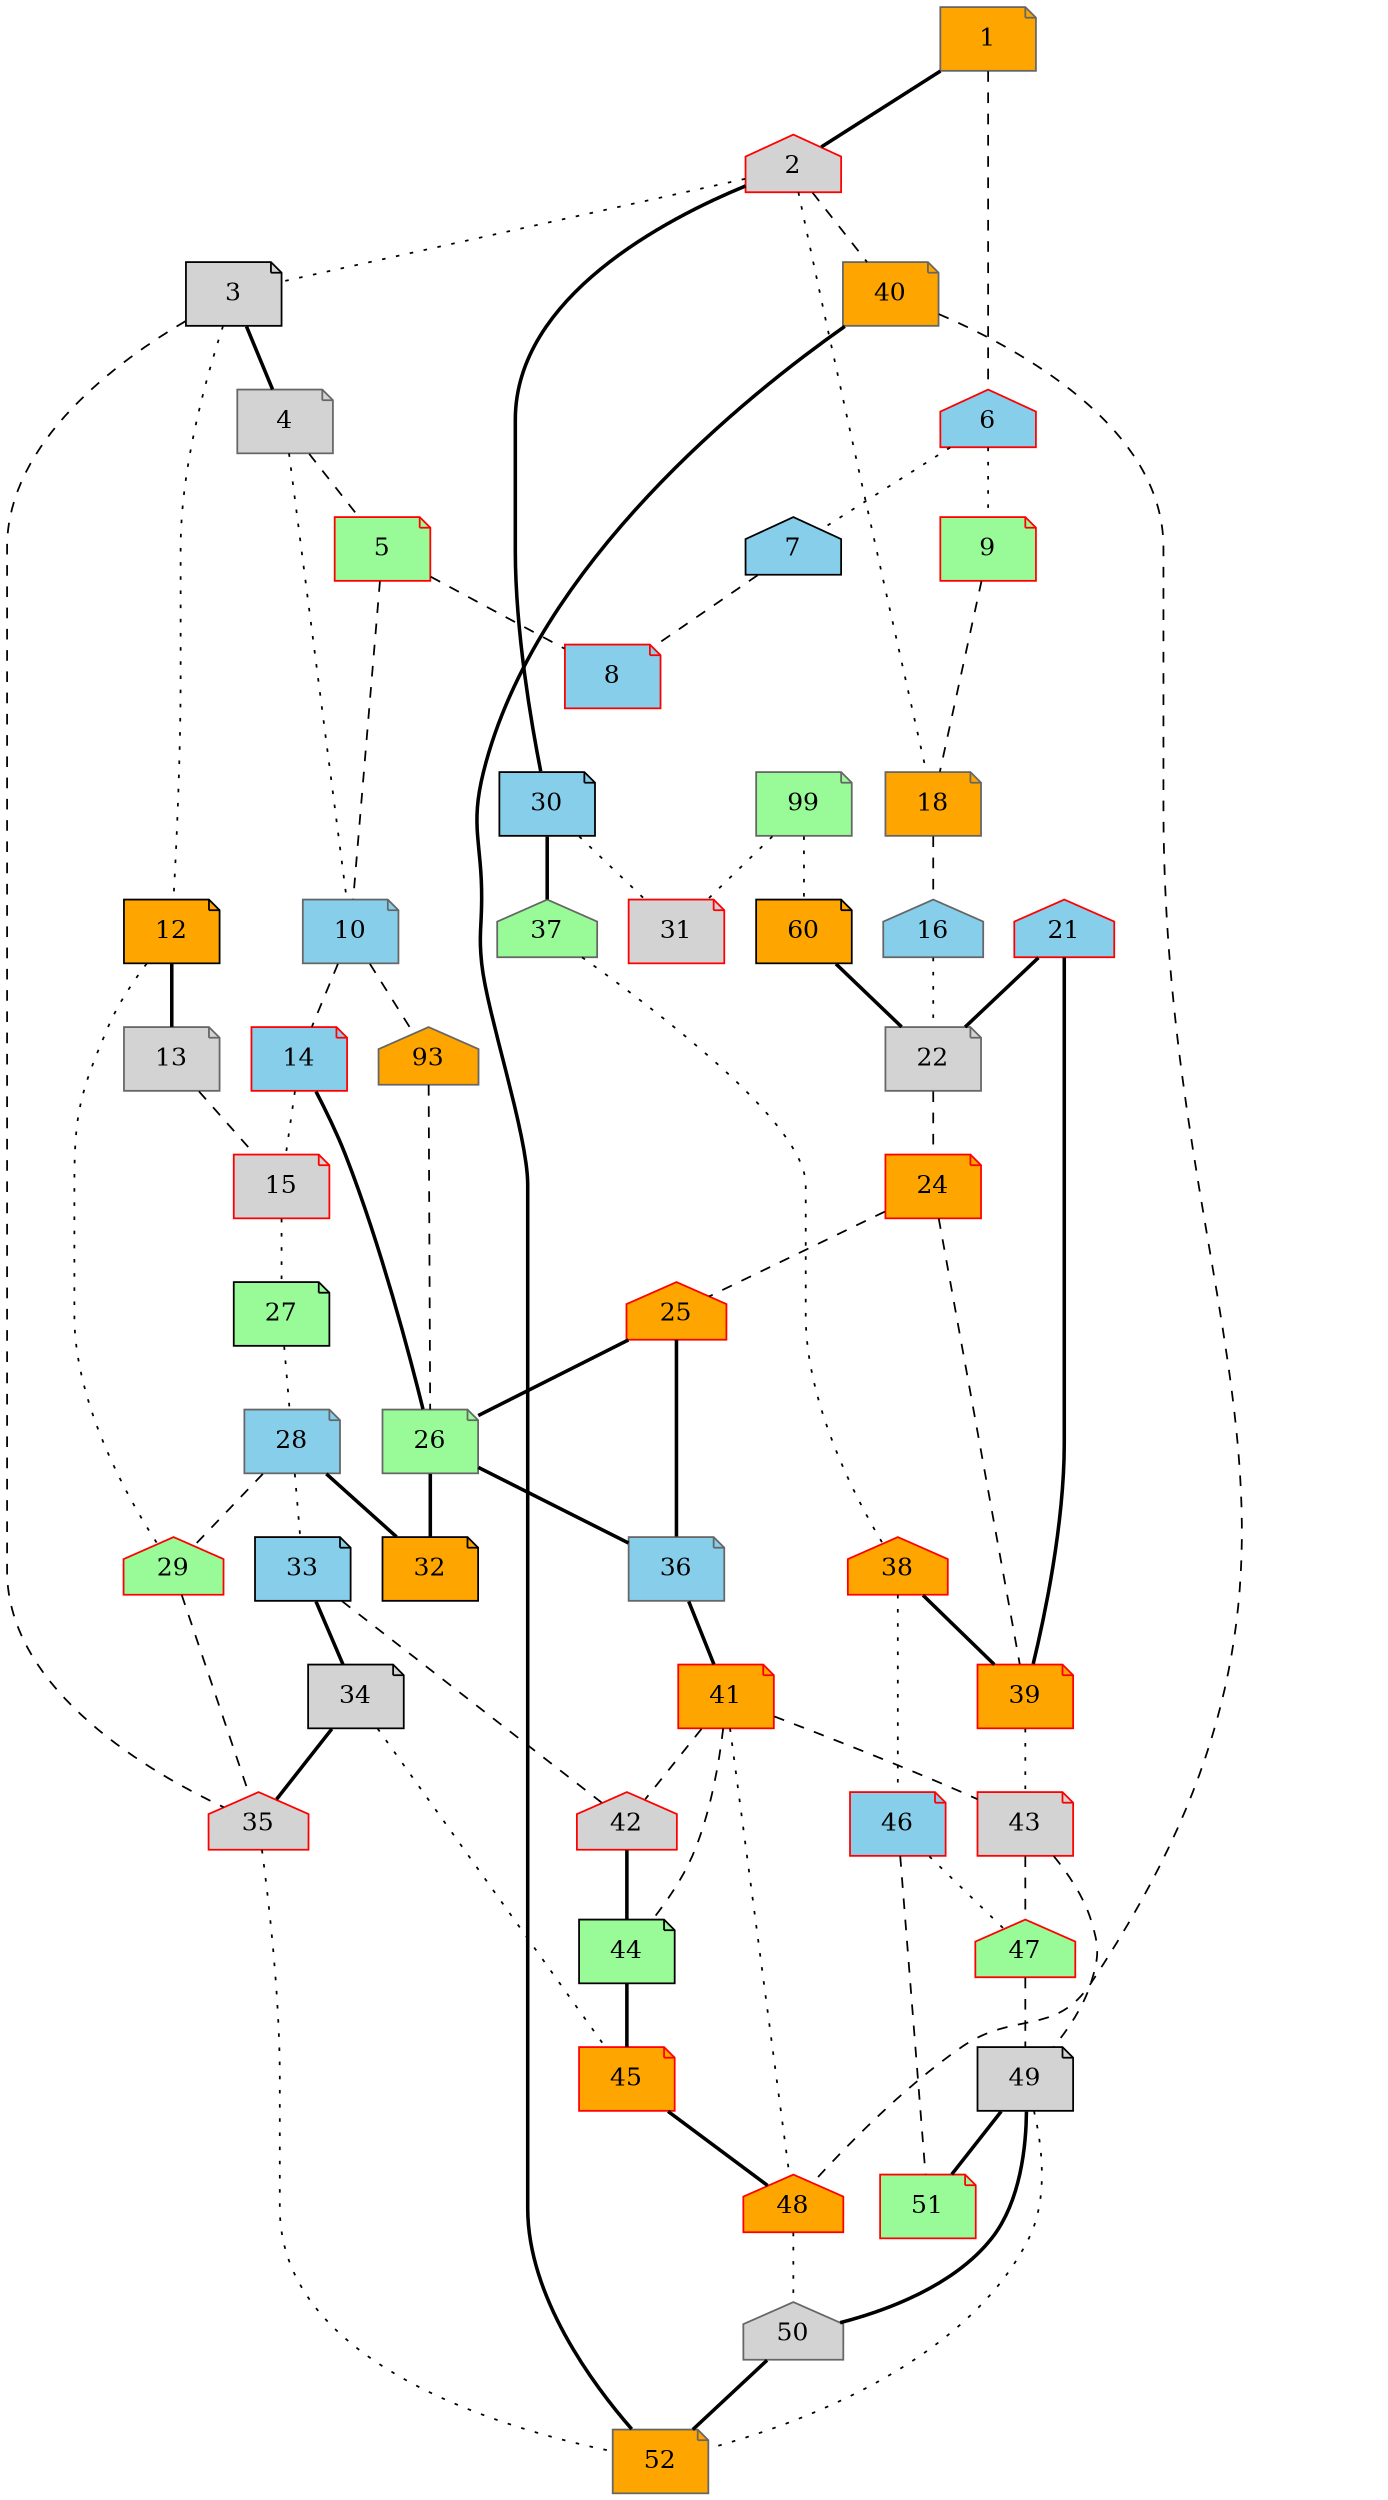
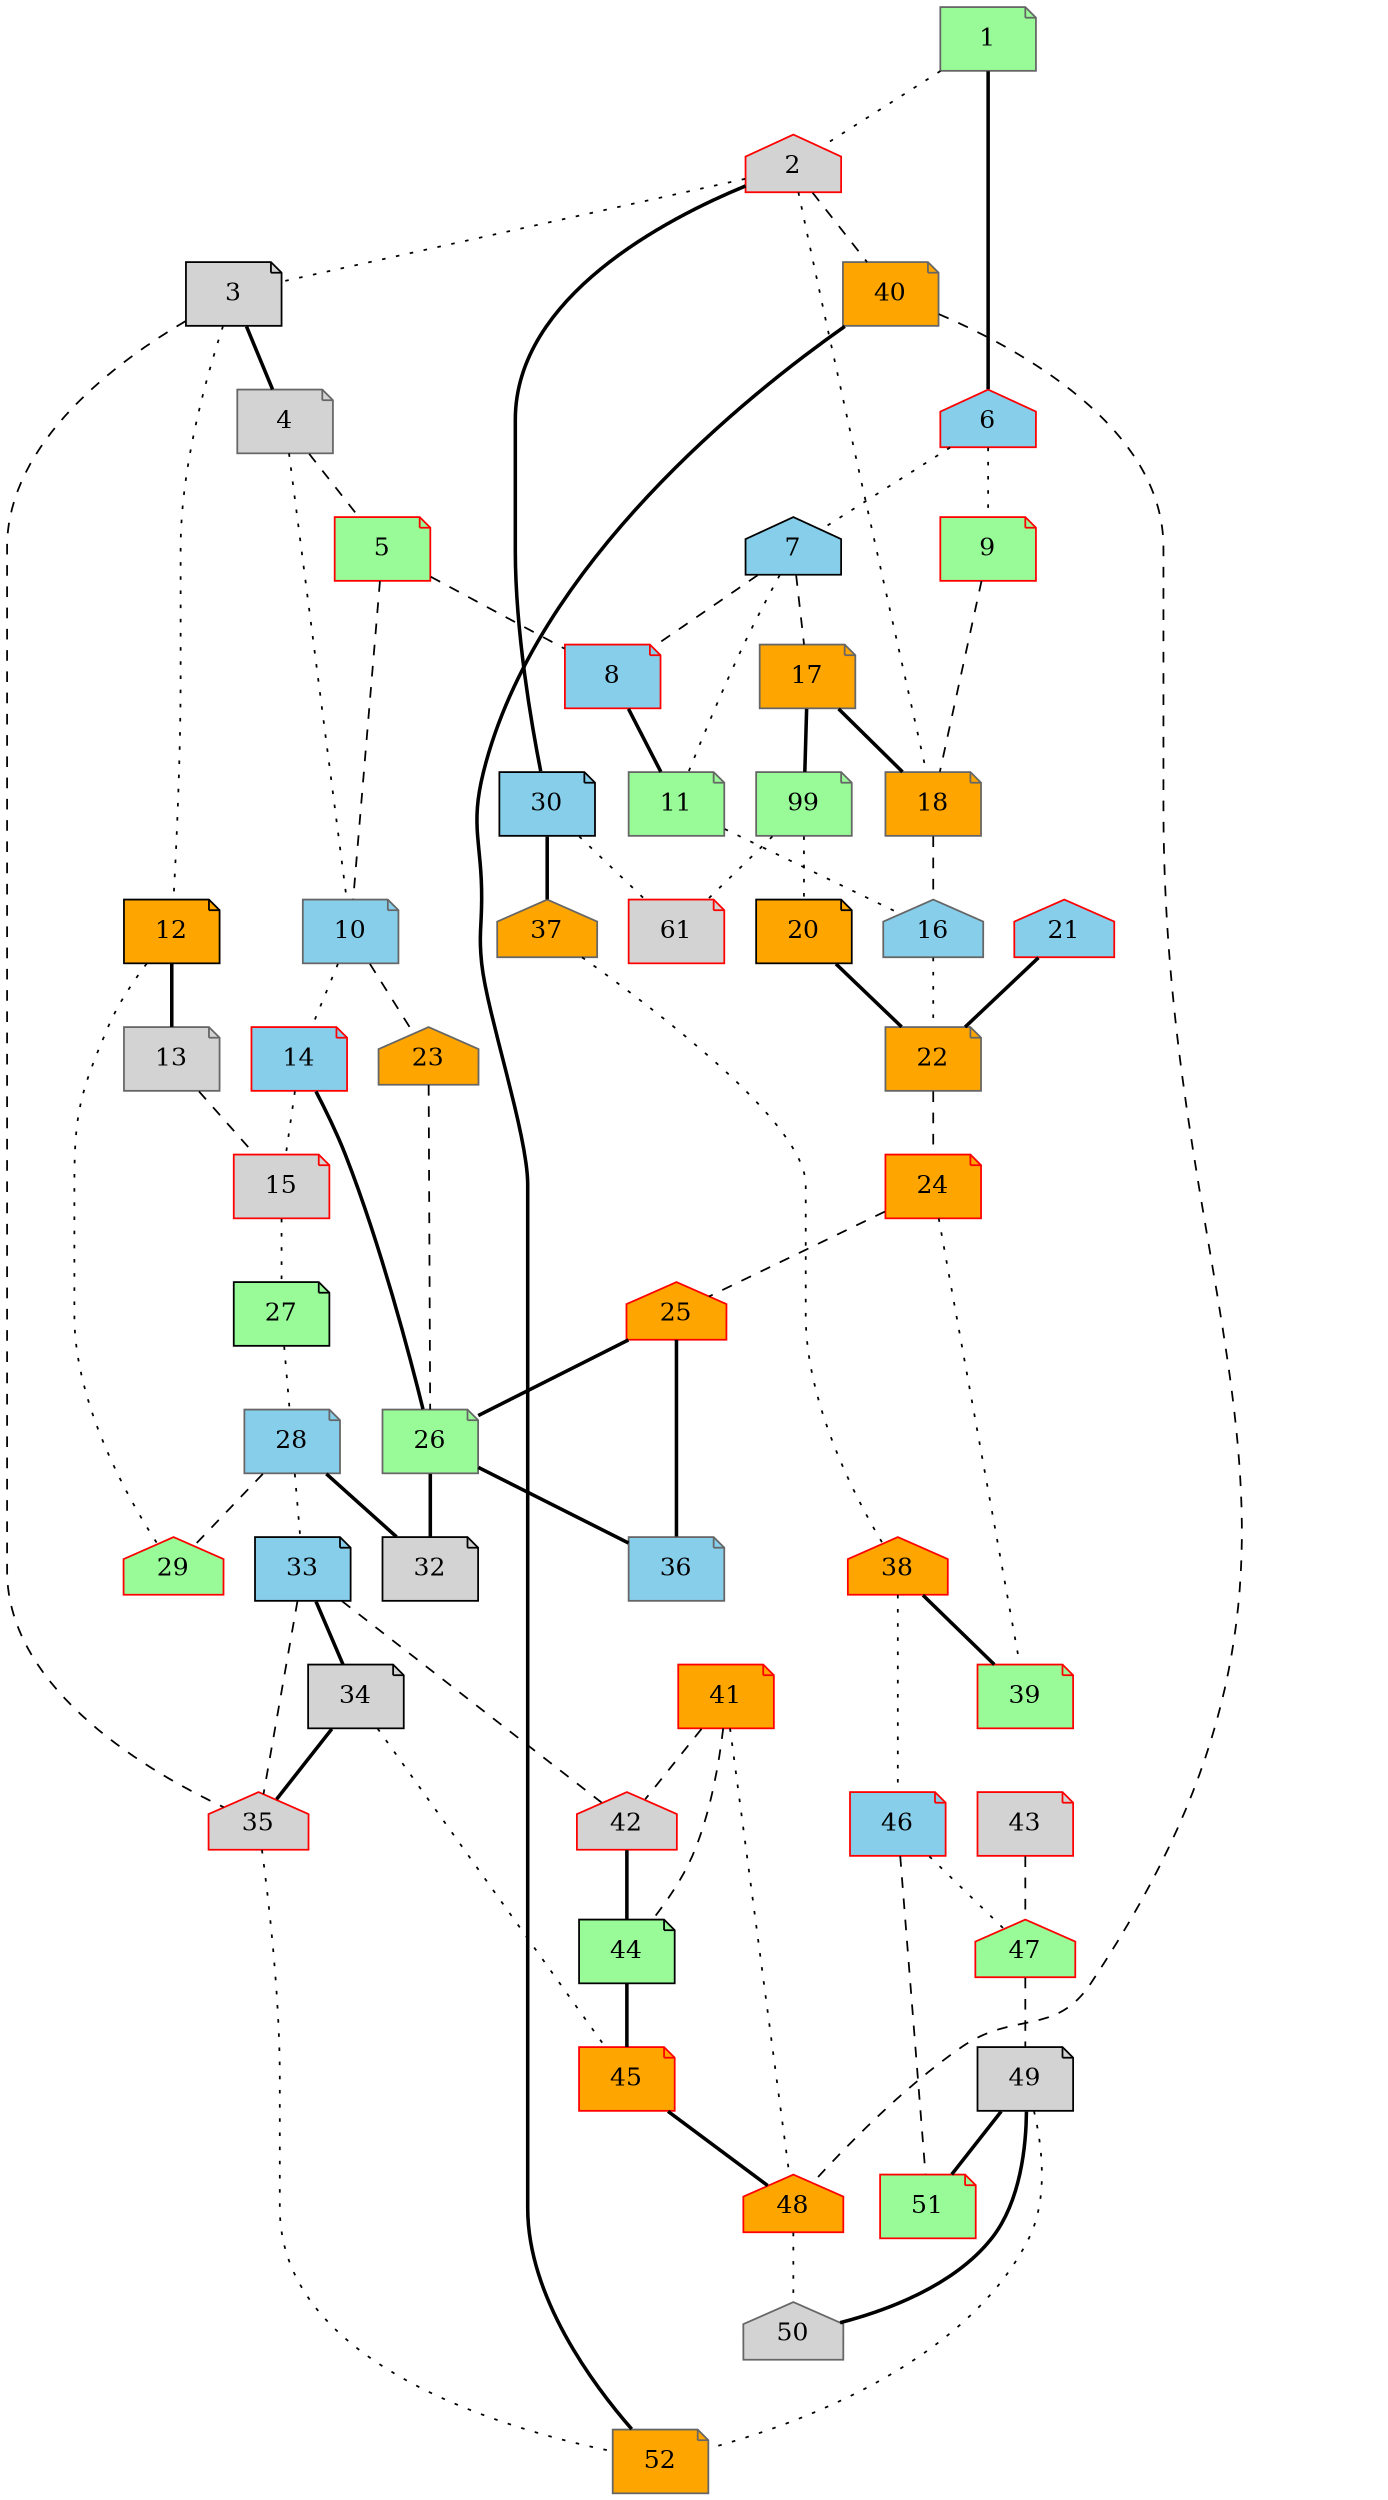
node "1": fillcolor orange -> palegreen
edge "1" -- "2": style bold -> dotted
edge "1" -- "6": style dashed -> bold
node "17": added
node "11": added
node "37": fillcolor palegreen -> orange
node "31": label "31" -> "61"
node "60": label "60" -> "20"
edge "10" -- "14": style dashed -> dotted
node "93": label "93" -> "23"
node "22": fillcolor lightgrey -> orange
edge "21" -- "39": removed
edge "24" -- "39": style dashed -> dotted
node "32": fillcolor orange -> lightgrey
edge "36" -- "41": removed
edge "29" -- "35": now "33" -- "35"
node "39": fillcolor orange -> palegreen
edge "41" -- "43": removed
edge "39" -- "43": removed
edge "43" -- "49": removed
edge "50" -- "52": removed
